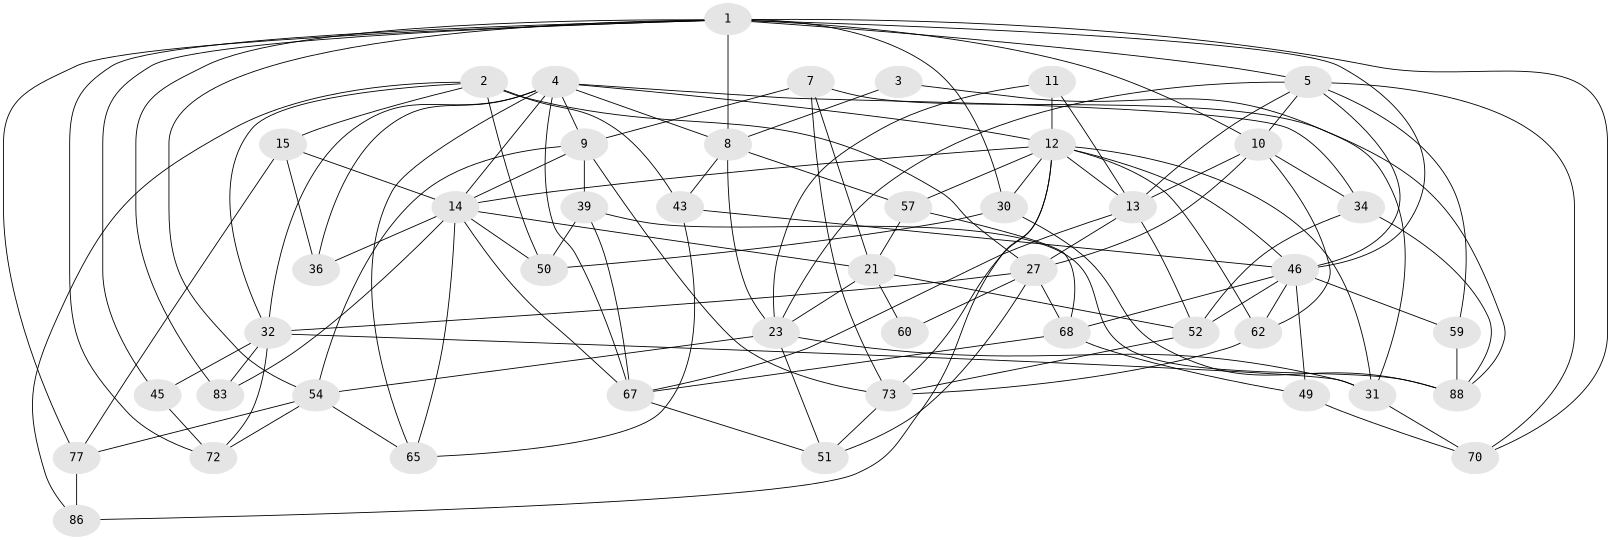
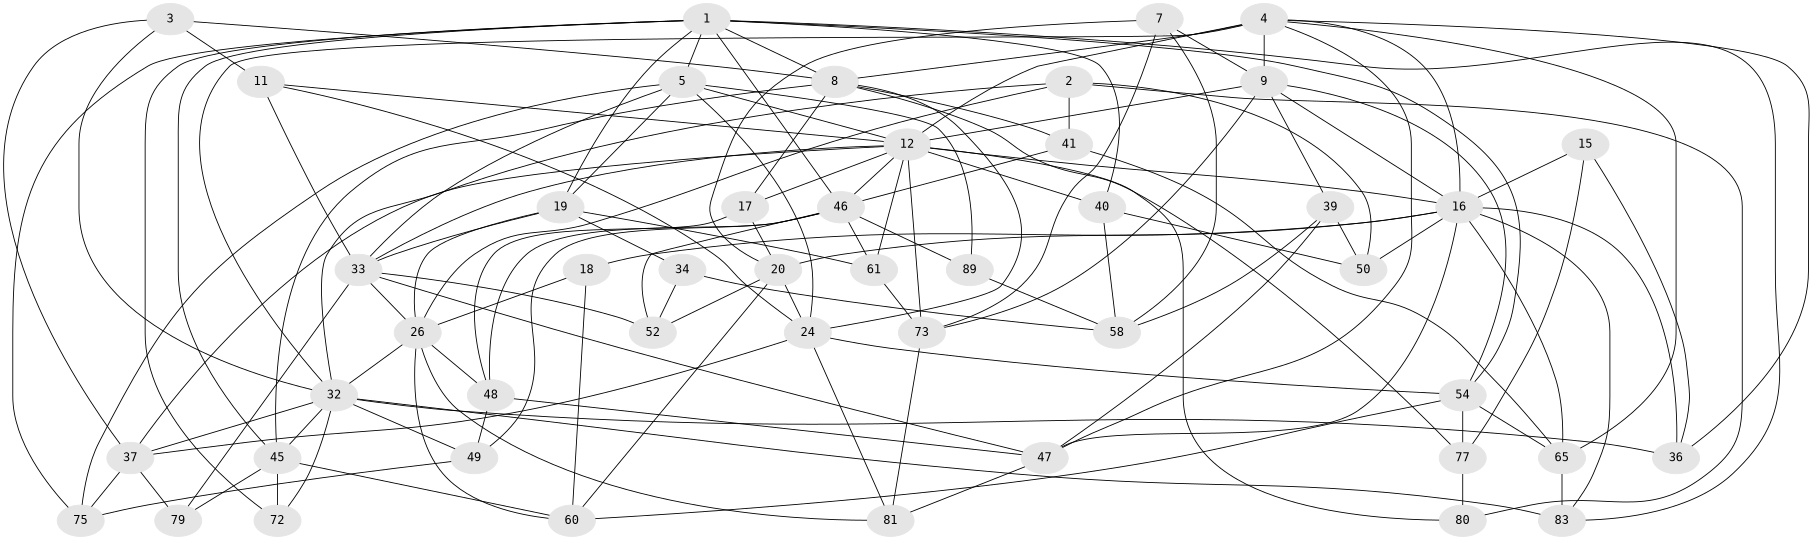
edge "3" -- "11": added
edge "1" -- "77": now "8" -- "77"
edge "4" -- "34": removed
edge "2" -- "15": removed
edge "9" -- "12": added
node "10": label "10" -> "19"
edge "8" -- "45": added
edge "5" -- "46": now "5" -- "12"
node "14": label "14" -> "16"
node "43": label "43" -> "41"
node "57": label "57" -> "17"
node "30": label "30" -> "40"
node "13": label "13" -> "33"
edge "3" -- "32": added
node "18": added
node "21": label "21" -> "20"
node "27": label "27" -> "26"
node "23": label "23" -> "24"
node "68": label "68" -> "48"
node "62": label "62" -> "61"
node "59": label "59" -> "89"
edge "52" -- "73": removed
node "67": label "67" -> "47"
node "31": label "31" -> "37"
node "88": label "88" -> "58"
edge "32" -- "36": added
edge "32" -- "49": added
edge "54" -- "72": now "54" -- "60"
node "51": label "51" -> "81"
node "70": label "70" -> "75"
edge "45" -- "60": added
edge "65" -- "83": added
node "86": label "86" -> "80"
node "79": added
